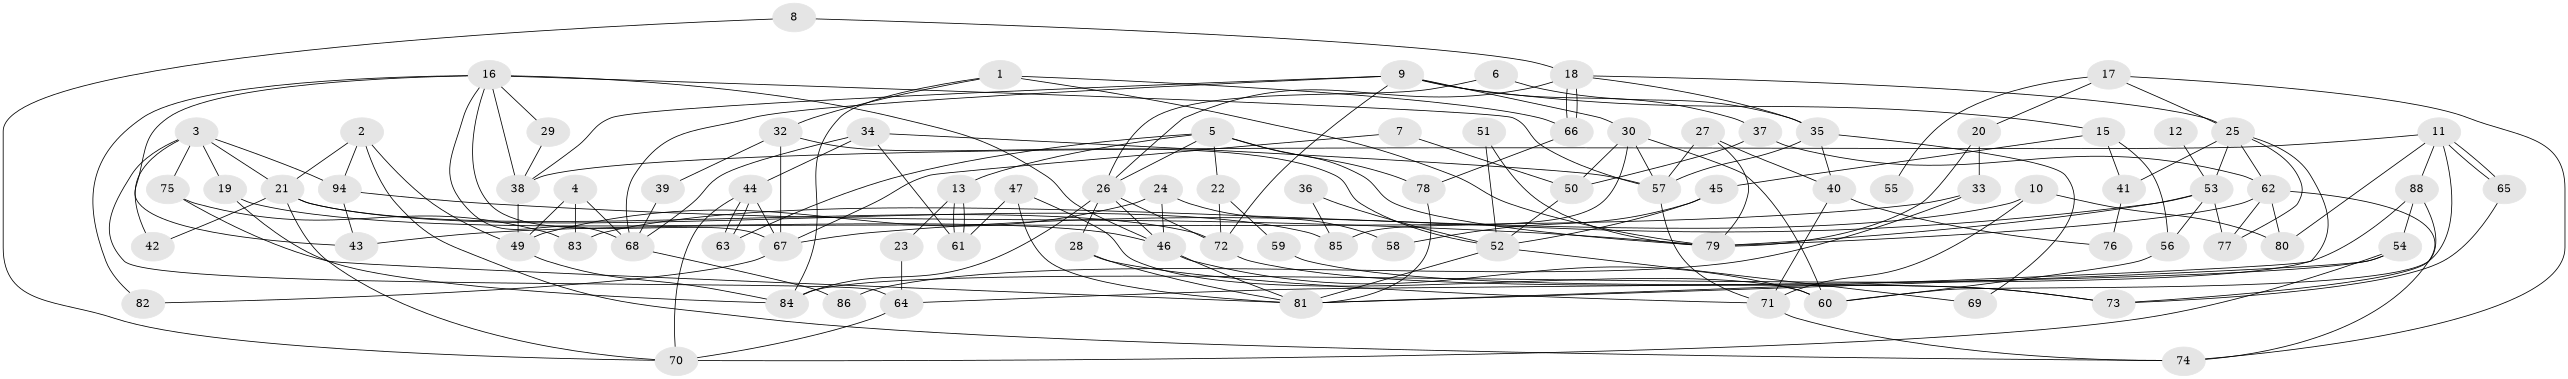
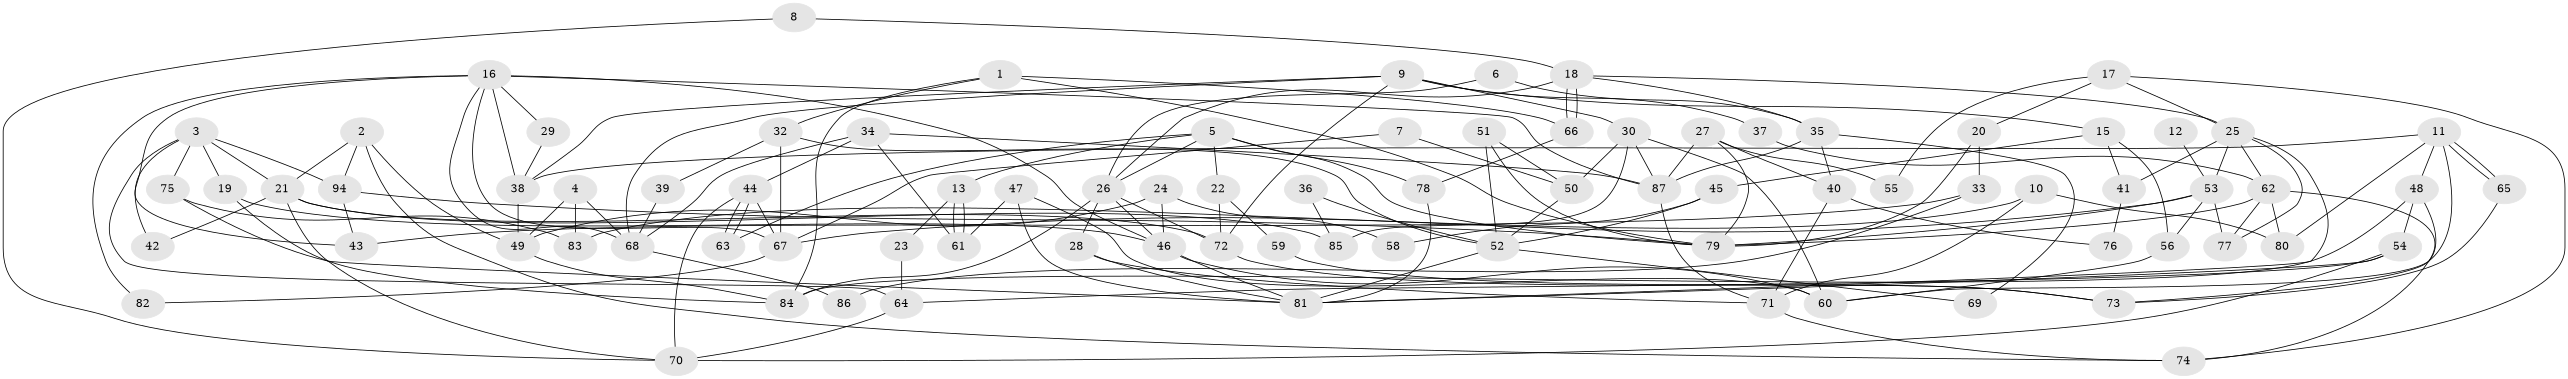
edge "27" -- "55": added
edge "37" -- "50": now "51" -- "50"
node "57": label "57" -> "87"
node "88": label "88" -> "48"
